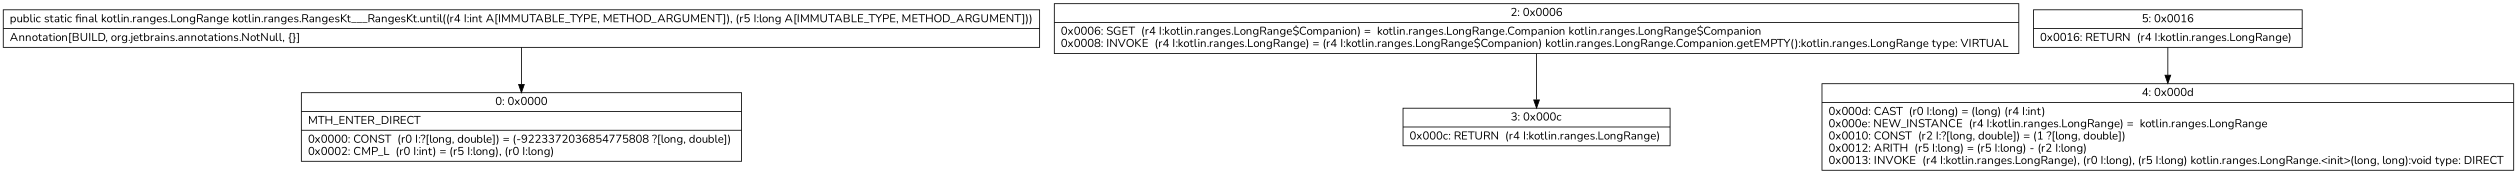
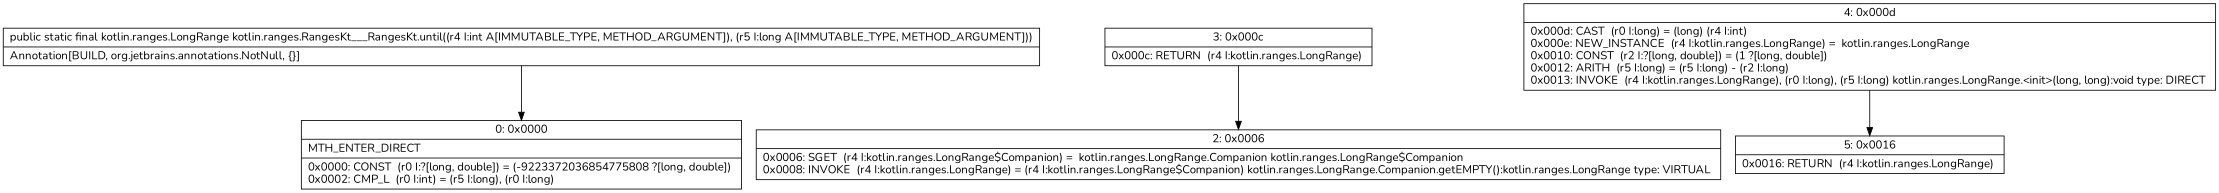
edge "5: 0x0016" -> "4: 0x000d": reversed
edge "2: 0x0006" -> "3: 0x000c": reversed
